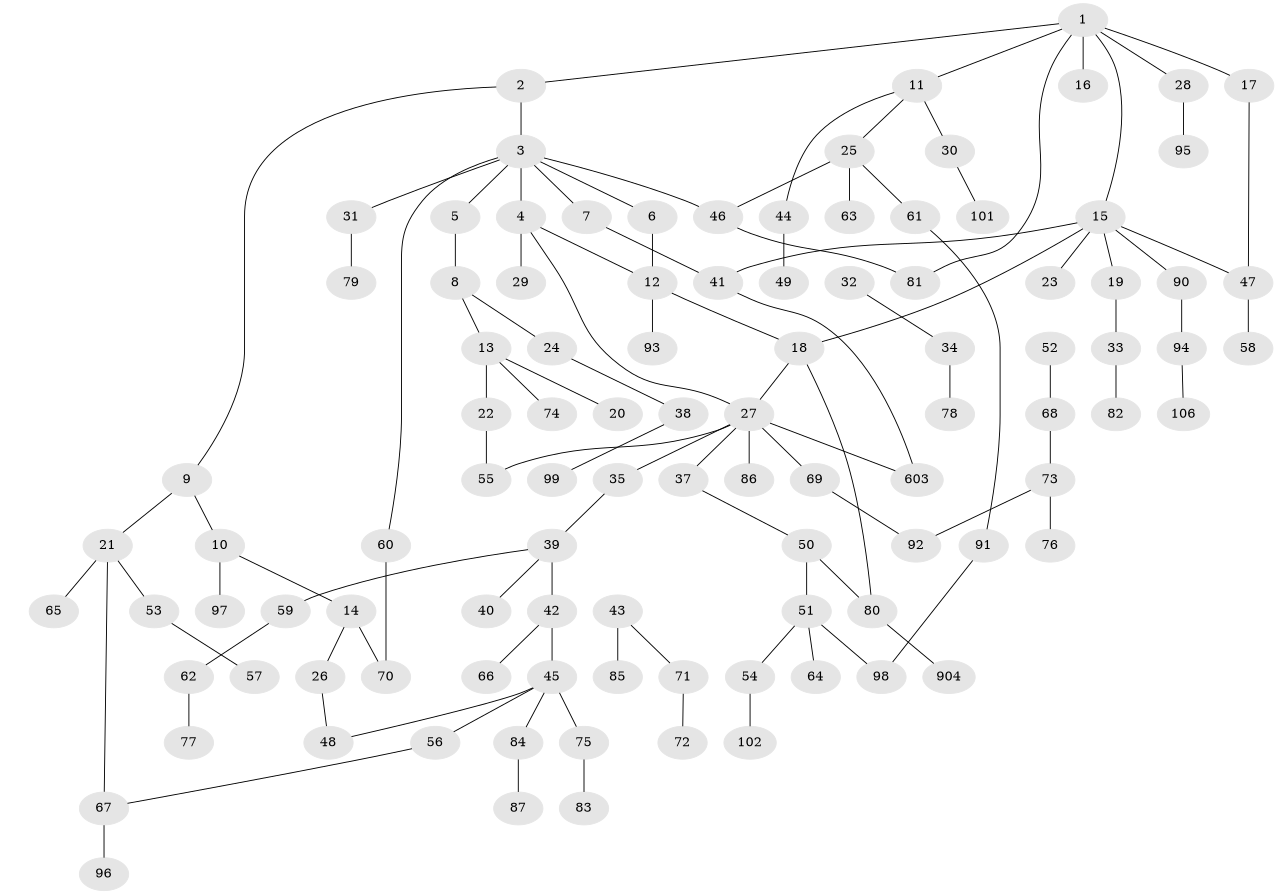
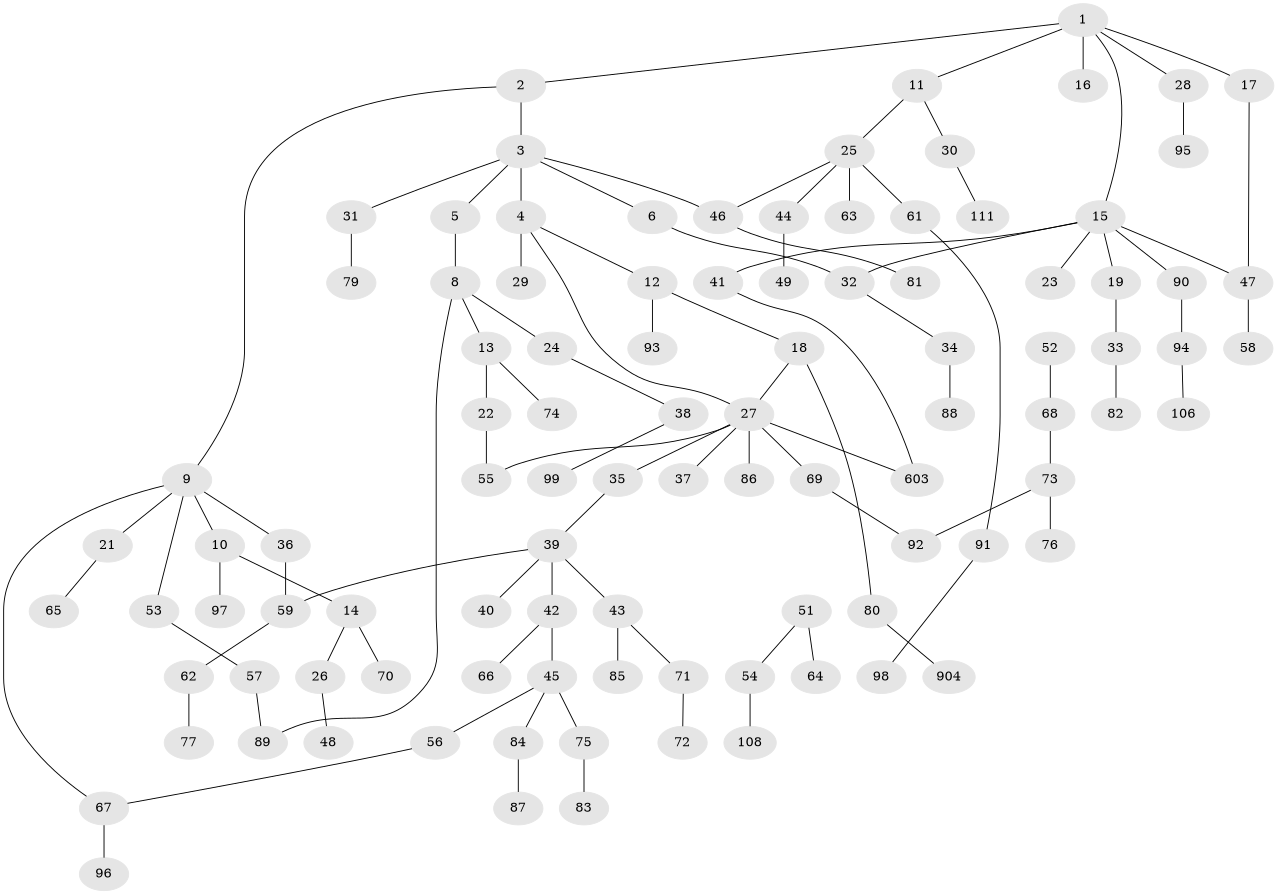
edge "11" -- "44": now "25" -- "44"
edge "1" -- "81": removed
node "7": removed
node "101": label "101" -> "111"
edge "6" -- "12": now "6" -- "32"
edge "15" -- "18": now "15" -- "32"
node "20": removed
node "78": label "78" -> "88"
node "36": added
node "60": removed
node "50": removed
edge "39" -- "43": added
edge "21" -- "53": now "9" -- "53"
edge "51" -- "98": removed
edge "21" -- "67": now "9" -- "67"
edge "45" -- "48": removed
node "89": added
node "102": label "102" -> "108"
